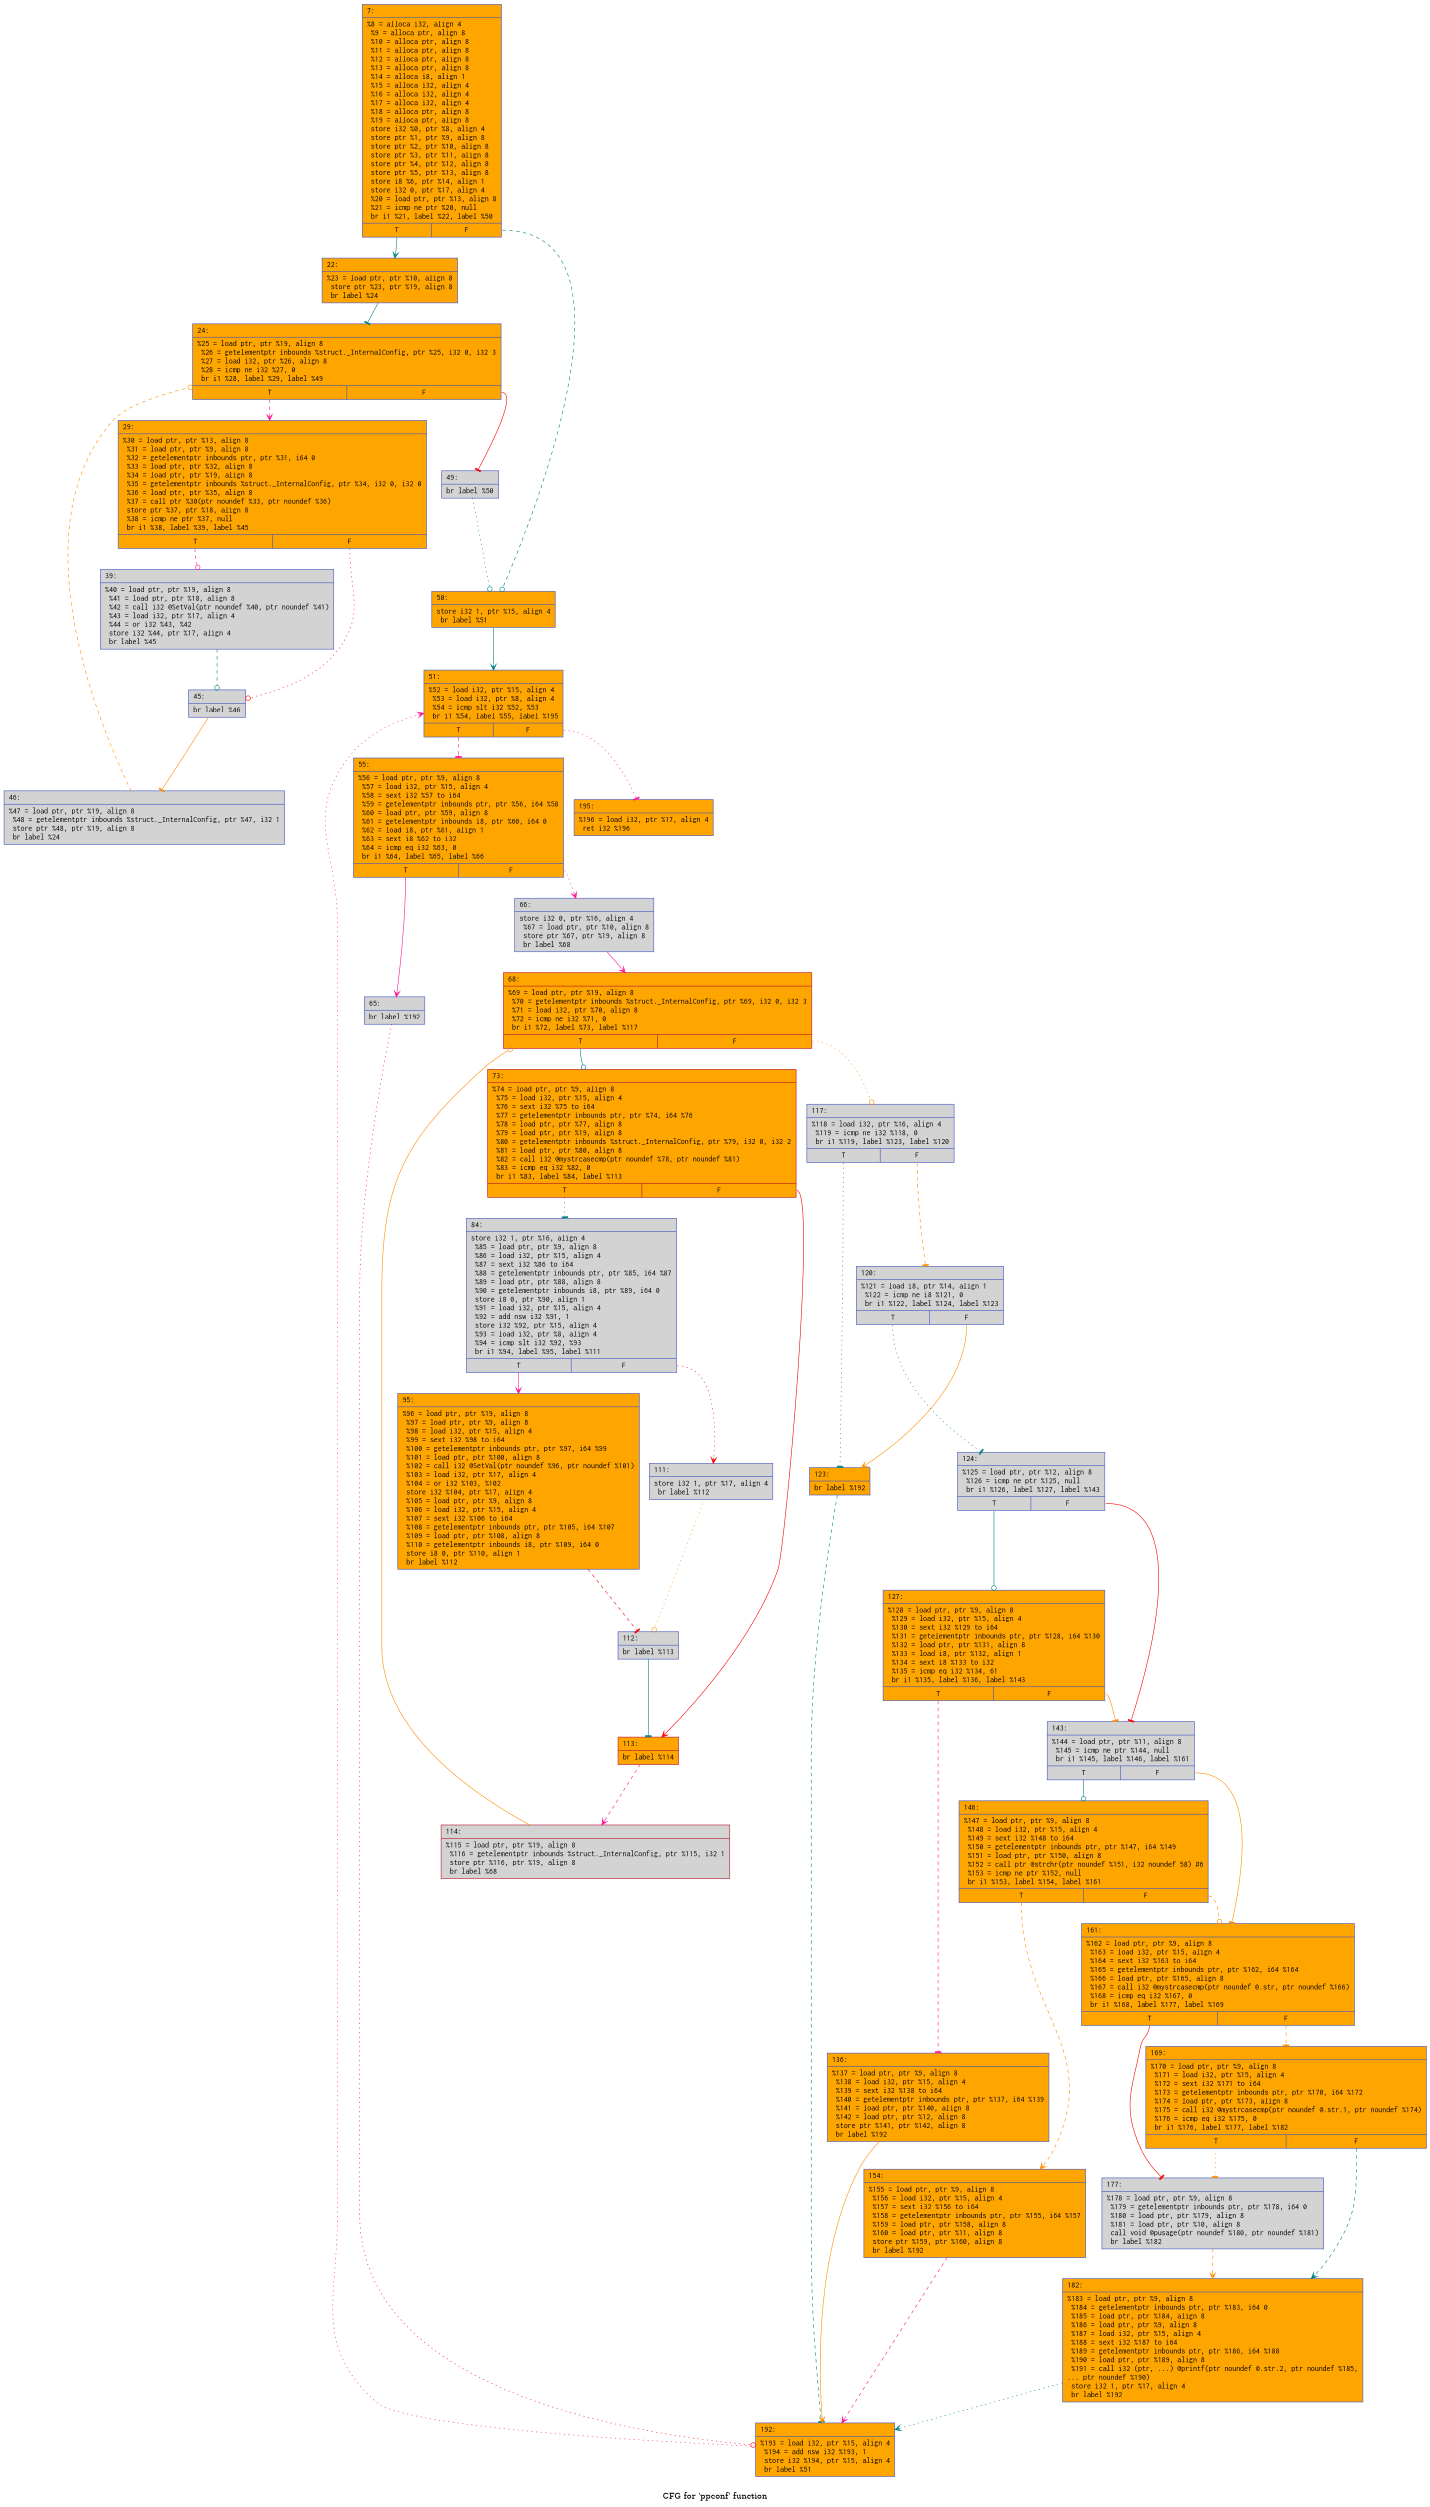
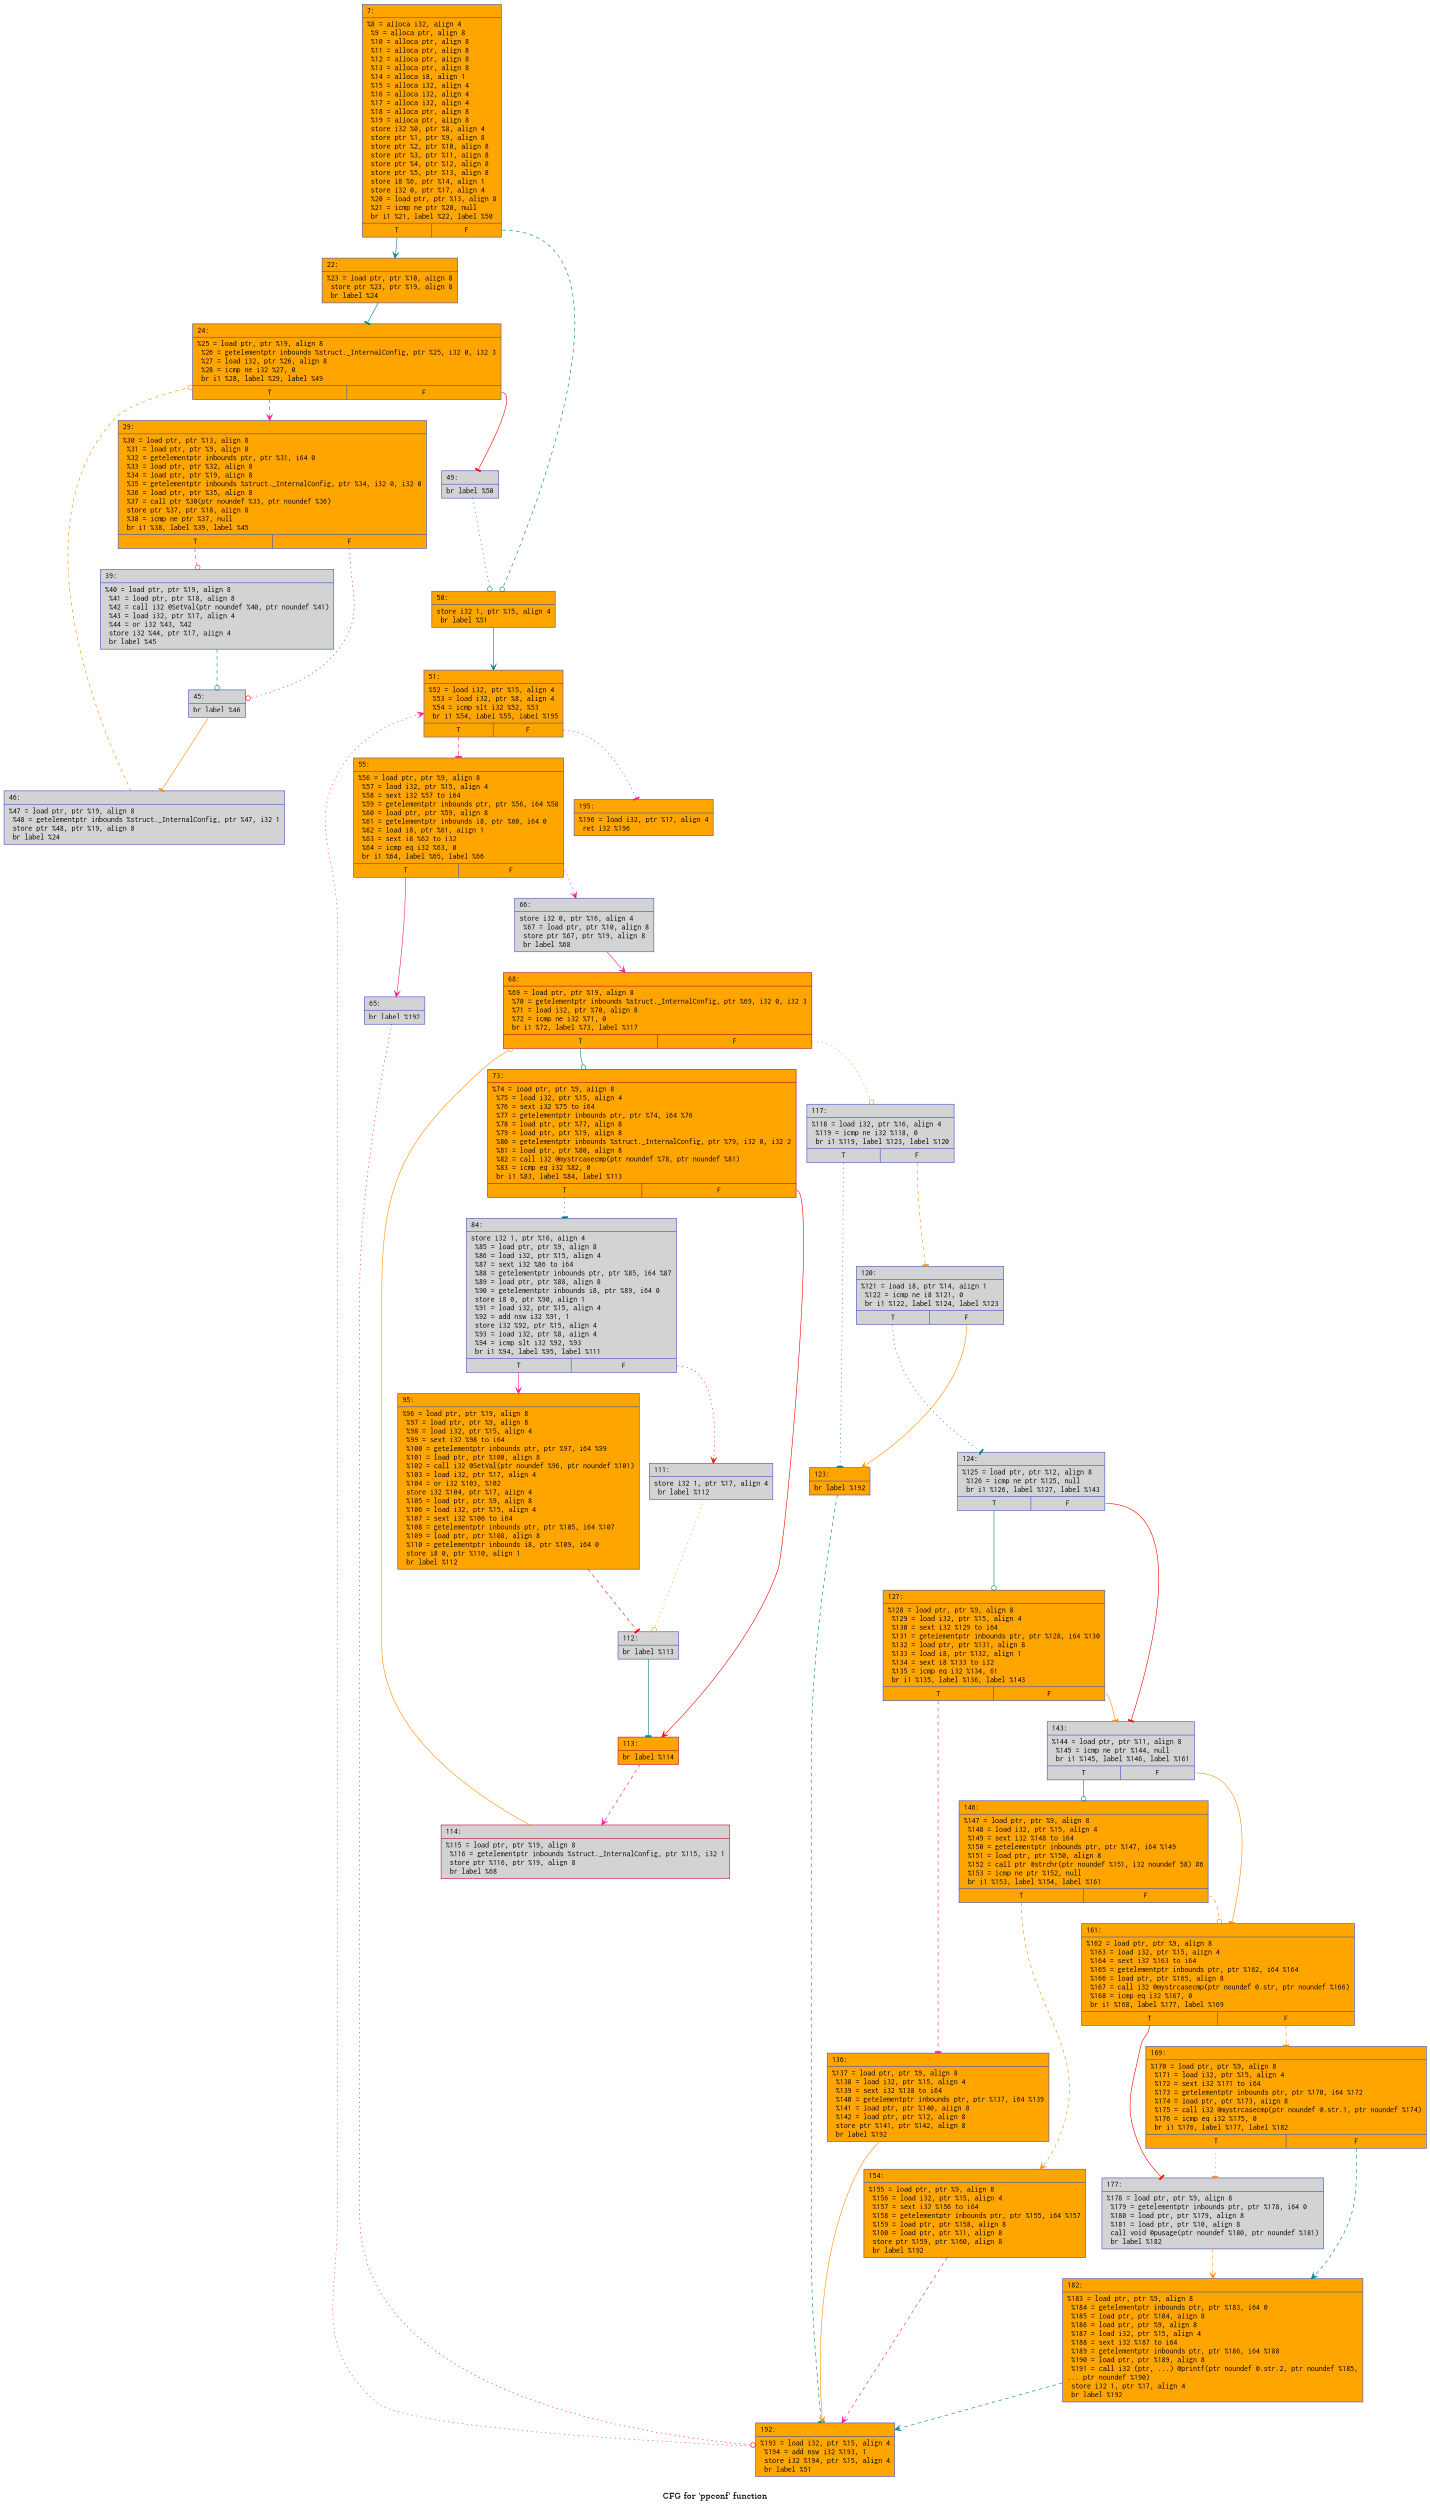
edge "182:" -> "192:": style dotted -> dashed
